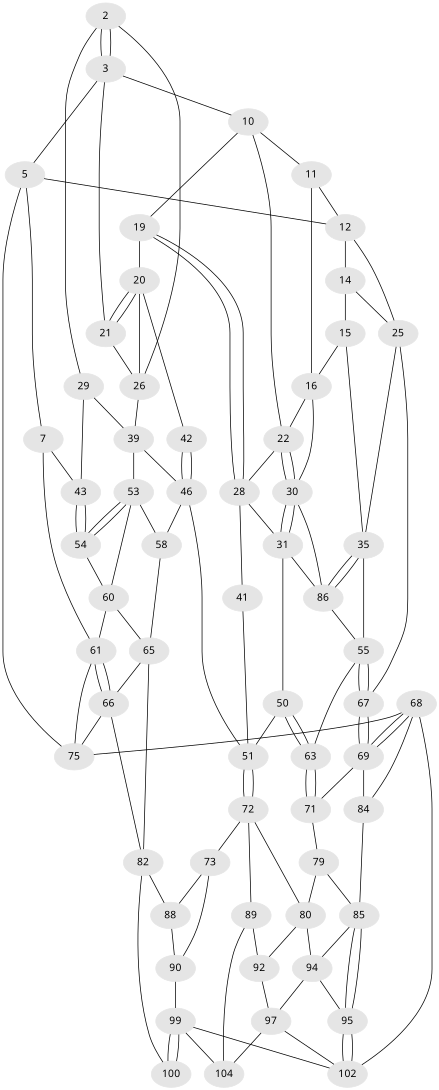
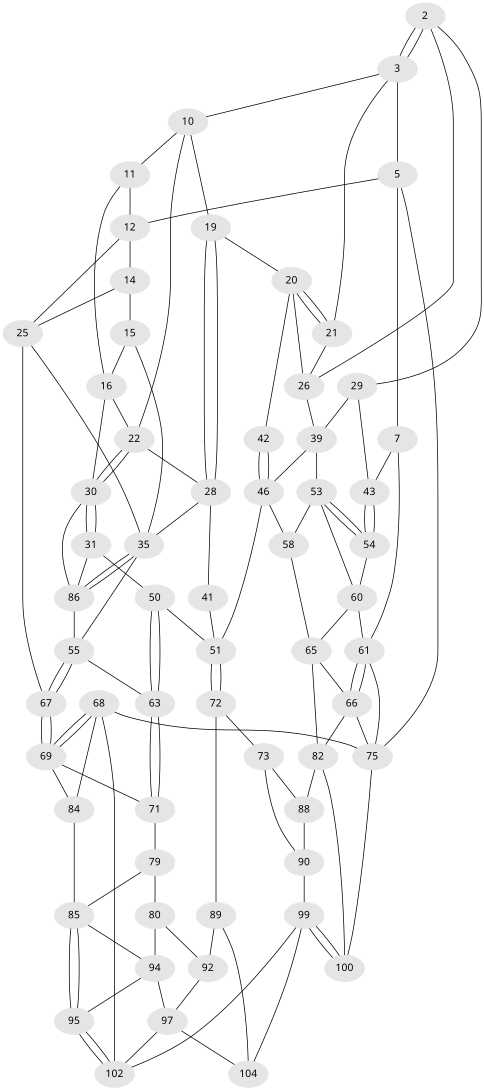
edge "28" -- "31": now "28" -- "35"
edge "72" -- "80": removed
edge "75" -- "100": added
